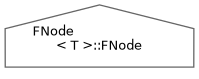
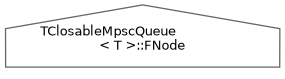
node "FNode < T >::FNode": label "FNode < T >::FNode" -> "TClosableMpscQueue < T >::FNode"
